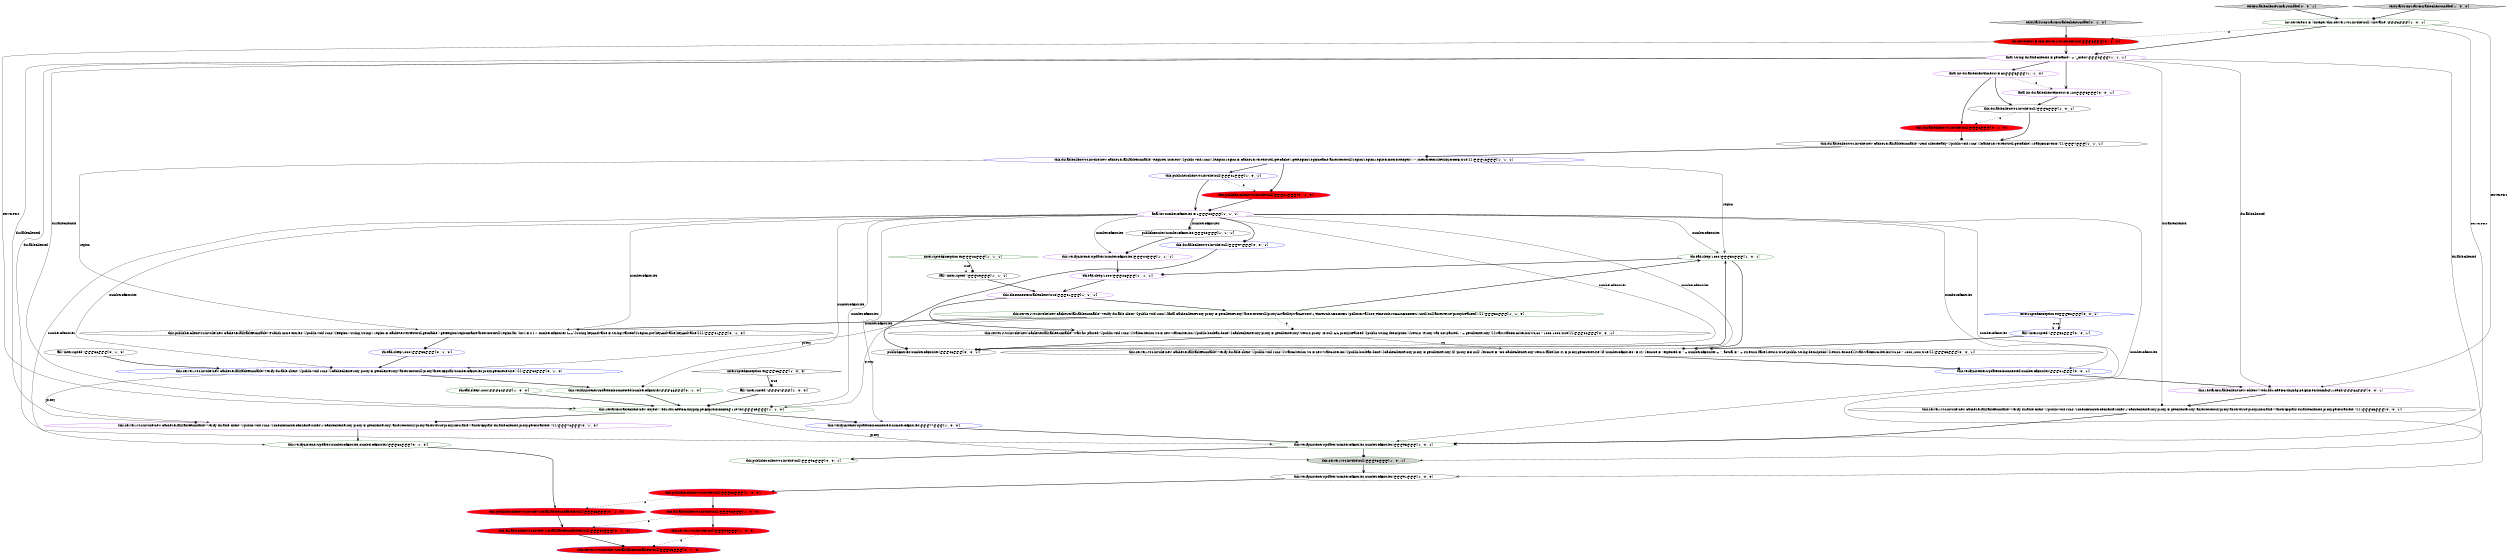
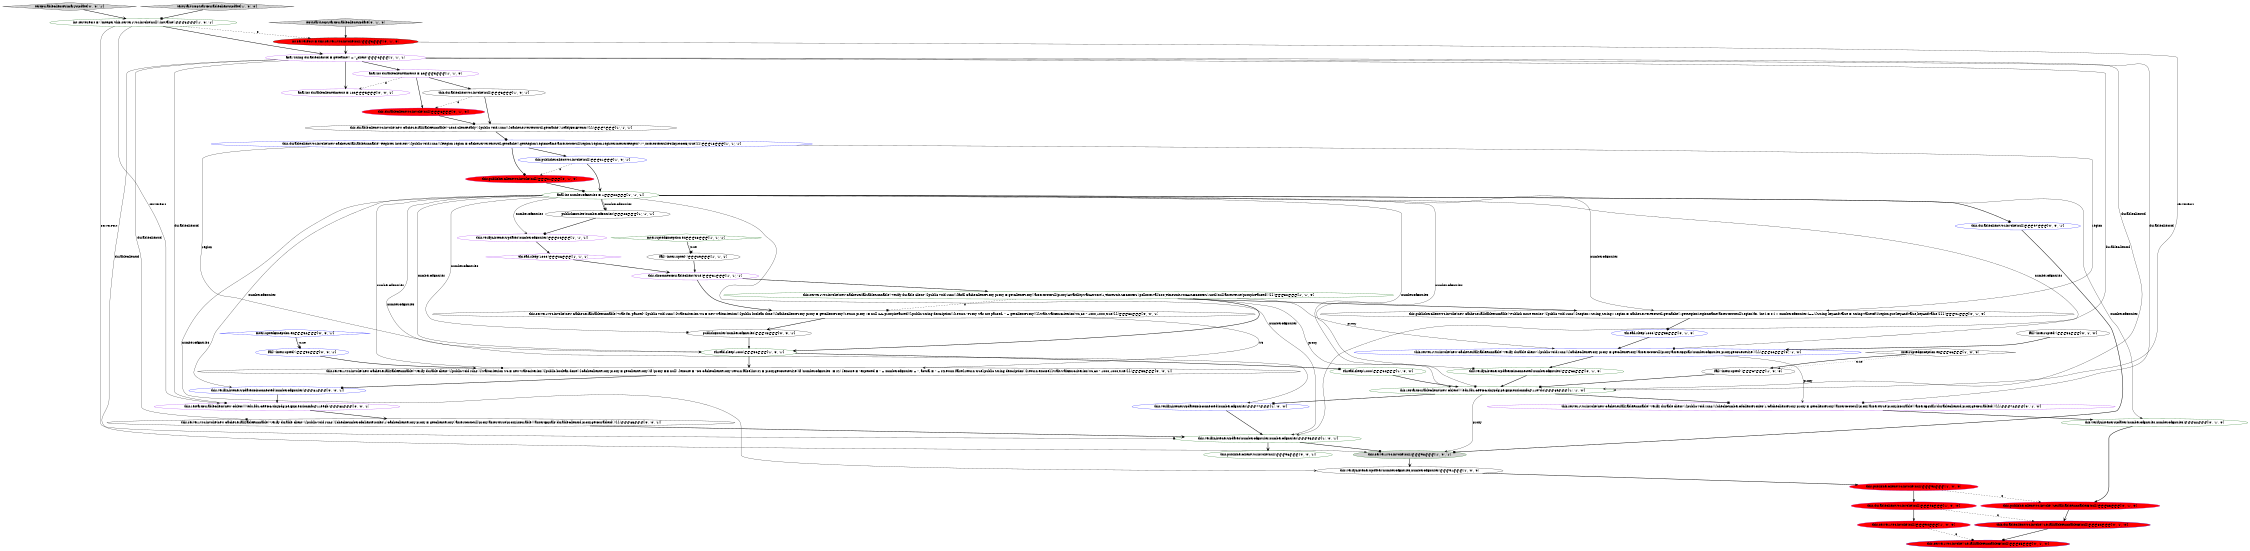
edge "final int durableClientTimeout = 120@@@5@@@['0', '0', '1']" -> "this.durableClientVM.invoke(null)@@@6@@@['1', '0', '1']": removed
node "final int numberOfEntries = 1@@@22@@@['1', '1', '1']": color purple -> darkgreen
edge "Thread.sleep(1000)@@@50@@@['1', '0', '1']" -> "Thread.sleep(1000)@@@26@@@['1', '1', '1']": now "Thread.sleep(1000)@@@50@@@['1', '0', '1']" -> "Thread.sleep(1000)@@@64@@@['1', '0', '0']"
node "Thread.sleep(1000)@@@26@@@['1', '1', '1']": shape ellipse -> diamond
edge "this.durableClientVM.invoke(null)@@@97@@@['0', '0', '1']" -> "publishEntries(numberOfEntries)@@@48@@@['0', '0', '1']": now "this.durableClientVM.invoke(null)@@@97@@@['0', '0', '1']" -> "this.server1VM.invoke(null)@@@98@@@['1', '0', '1']"
